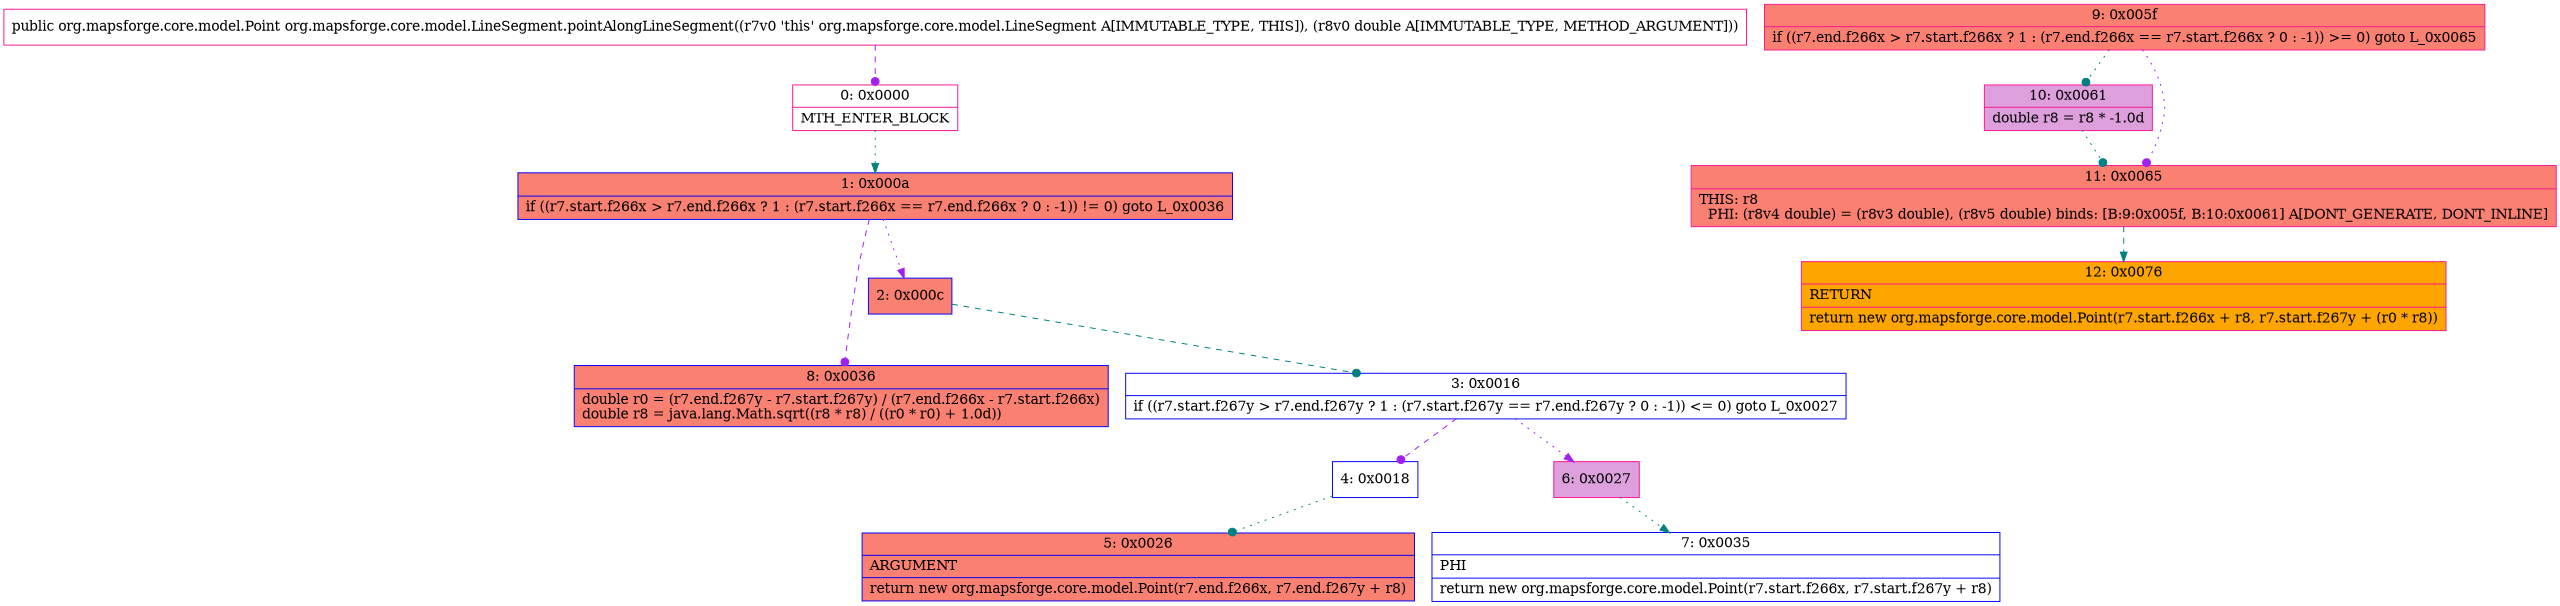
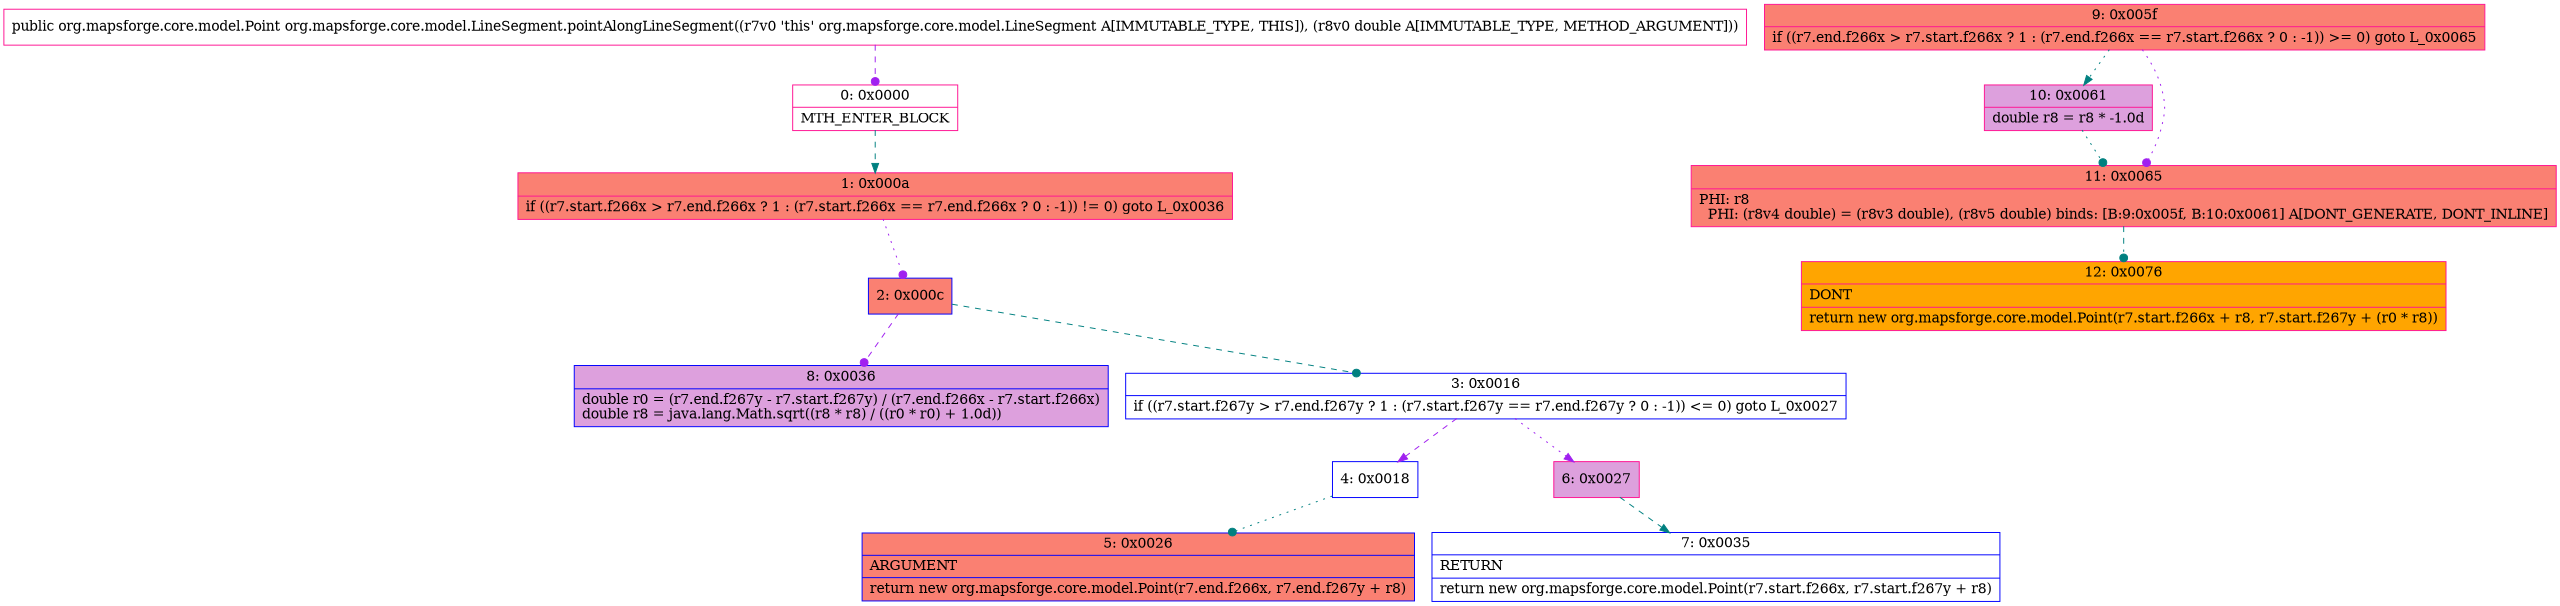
edge "9: 0x005f" -> "10: 0x0061": arrowhead dot -> normal
edge "0: 0x0000" -> "1: 0x000a": style dotted -> dashed
node "1: 0x000a": color blue -> deeppink
node "11: 0x0065": text "THIS: r8" -> "PHI: r8"
edge "11: 0x0065" -> "12: 0x0076": arrowhead normal -> dot
edge "1: 0x000a" -> "2: 0x000c": arrowhead normal -> dot
edge "1: 0x000a" -> "8: 0x0036": now "2: 0x000c" -> "8: 0x0036"
node "12: 0x0076": text "RETURN" -> "DONT"
node "8: 0x0036": fillcolor salmon -> plum
edge "3: 0x0016" -> "4: 0x0018": arrowhead dot -> normal
edge "6: 0x0027" -> "7: 0x0035": style dotted -> dashed
node "7: 0x0035": text "PHI" -> "RETURN"
